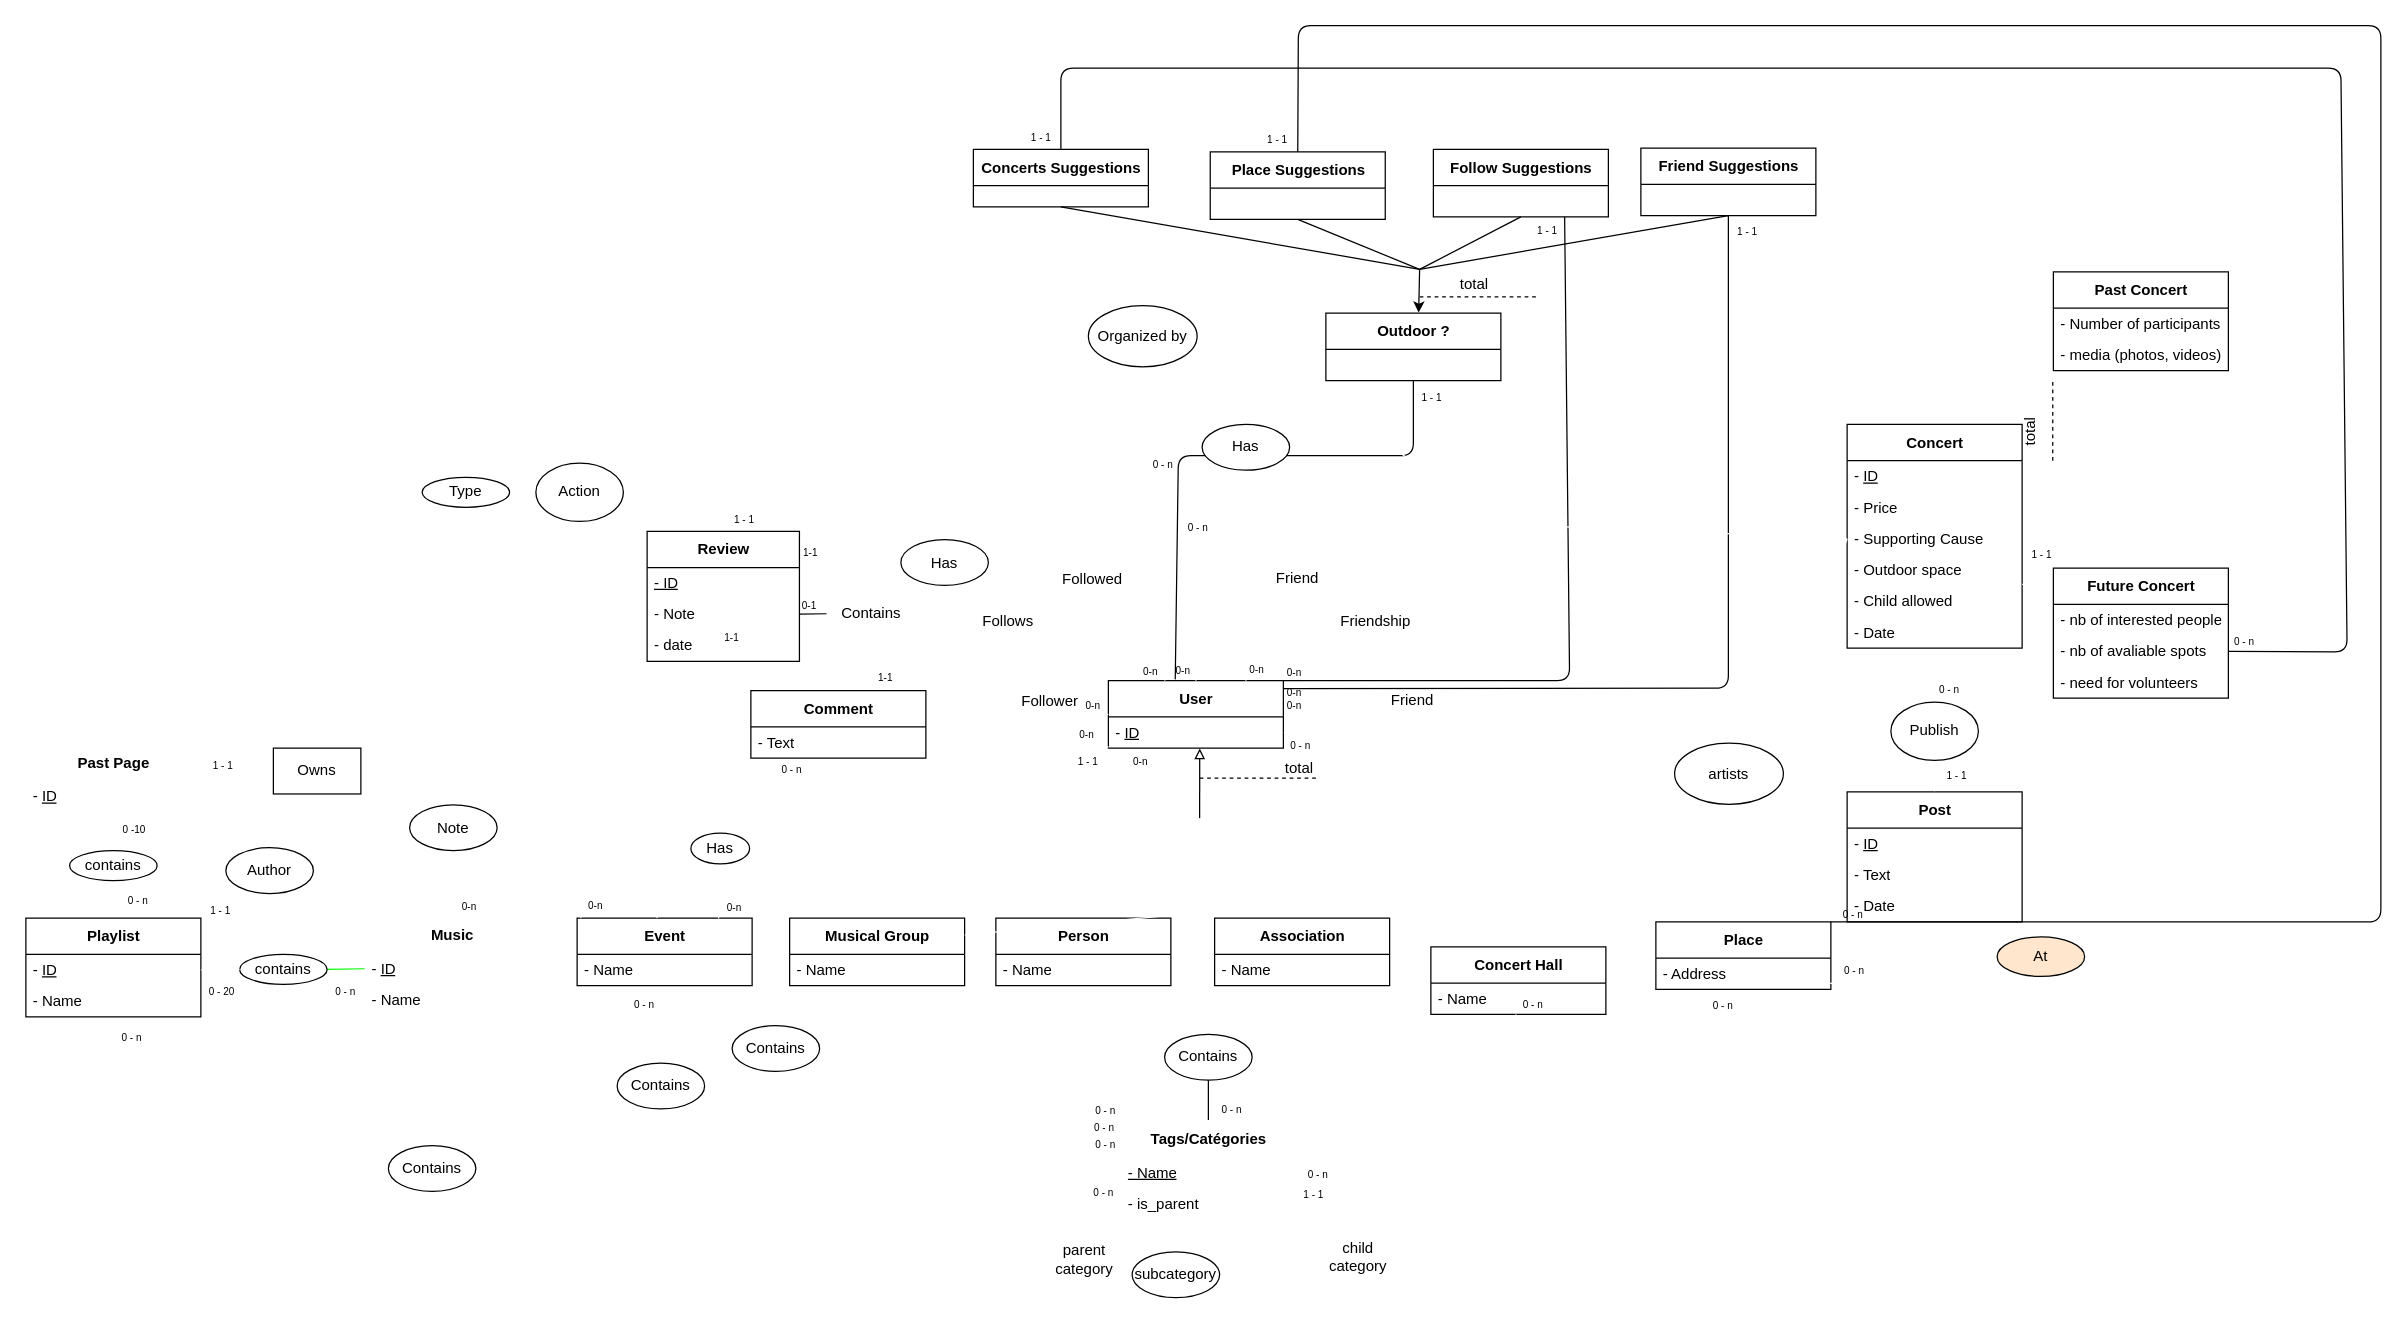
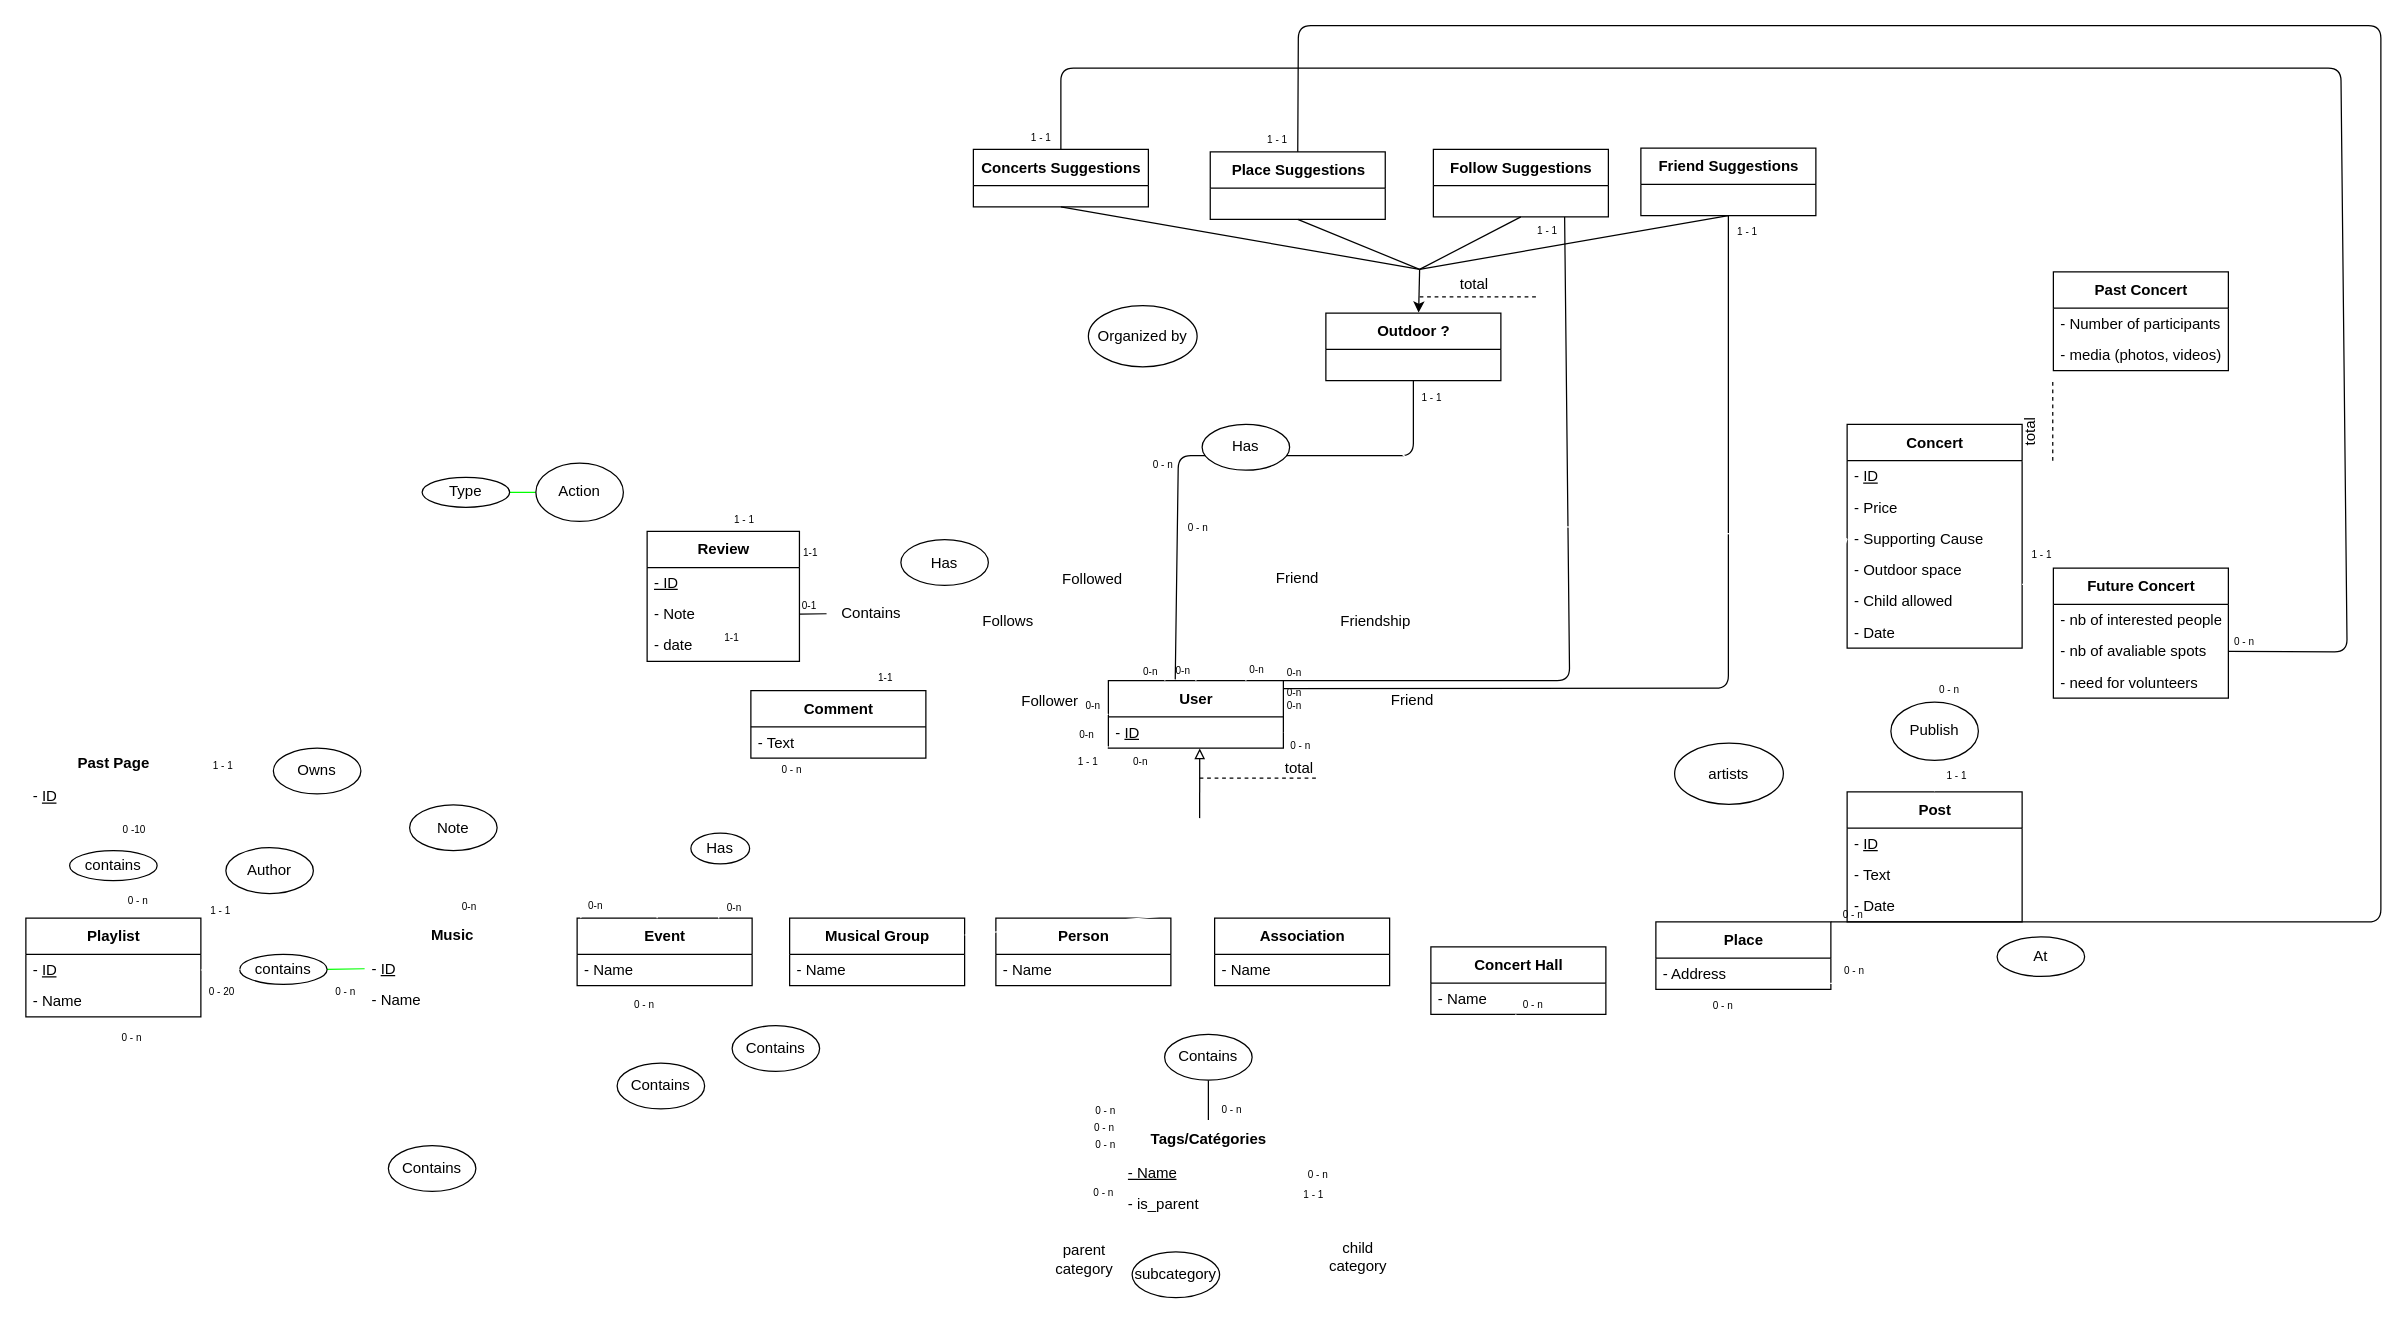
edge "Action" -- "Type": added
node "Owns": shape rectangle -> ellipse
node "At": fillcolor #ffe6cc -> #ffffff
